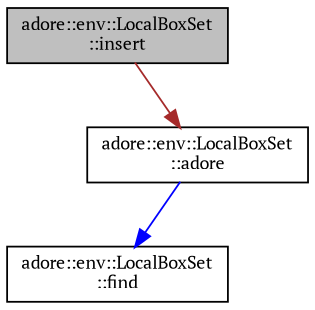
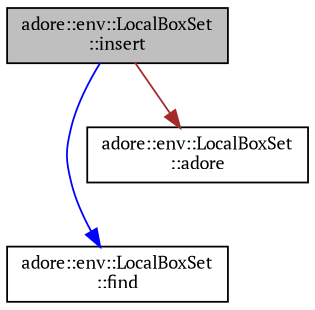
edge "adore::env::LocalBoxSet ::adore" -> "adore::env::LocalBoxSet ::find": now "adore::env::LocalBoxSet ::insert" -> "adore::env::LocalBoxSet ::find"
